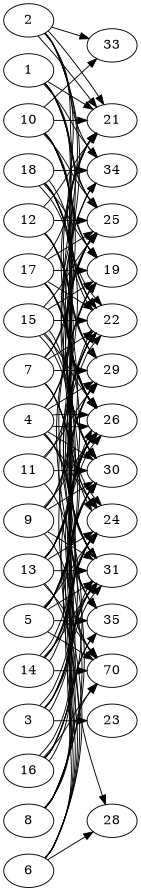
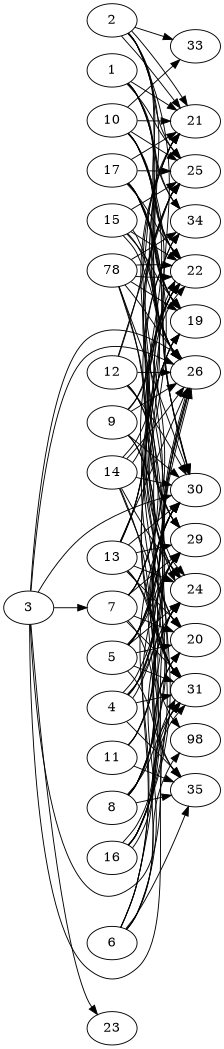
node "18": label "18" -> "78"
edge "4" -> "25": removed
edge "15" -> "31": removed
edge "3" -> "22": now "3" -> "7"
edge "13" -> "30": added
node "70": label "70" -> "20"
node "28": label "28" -> "98"
